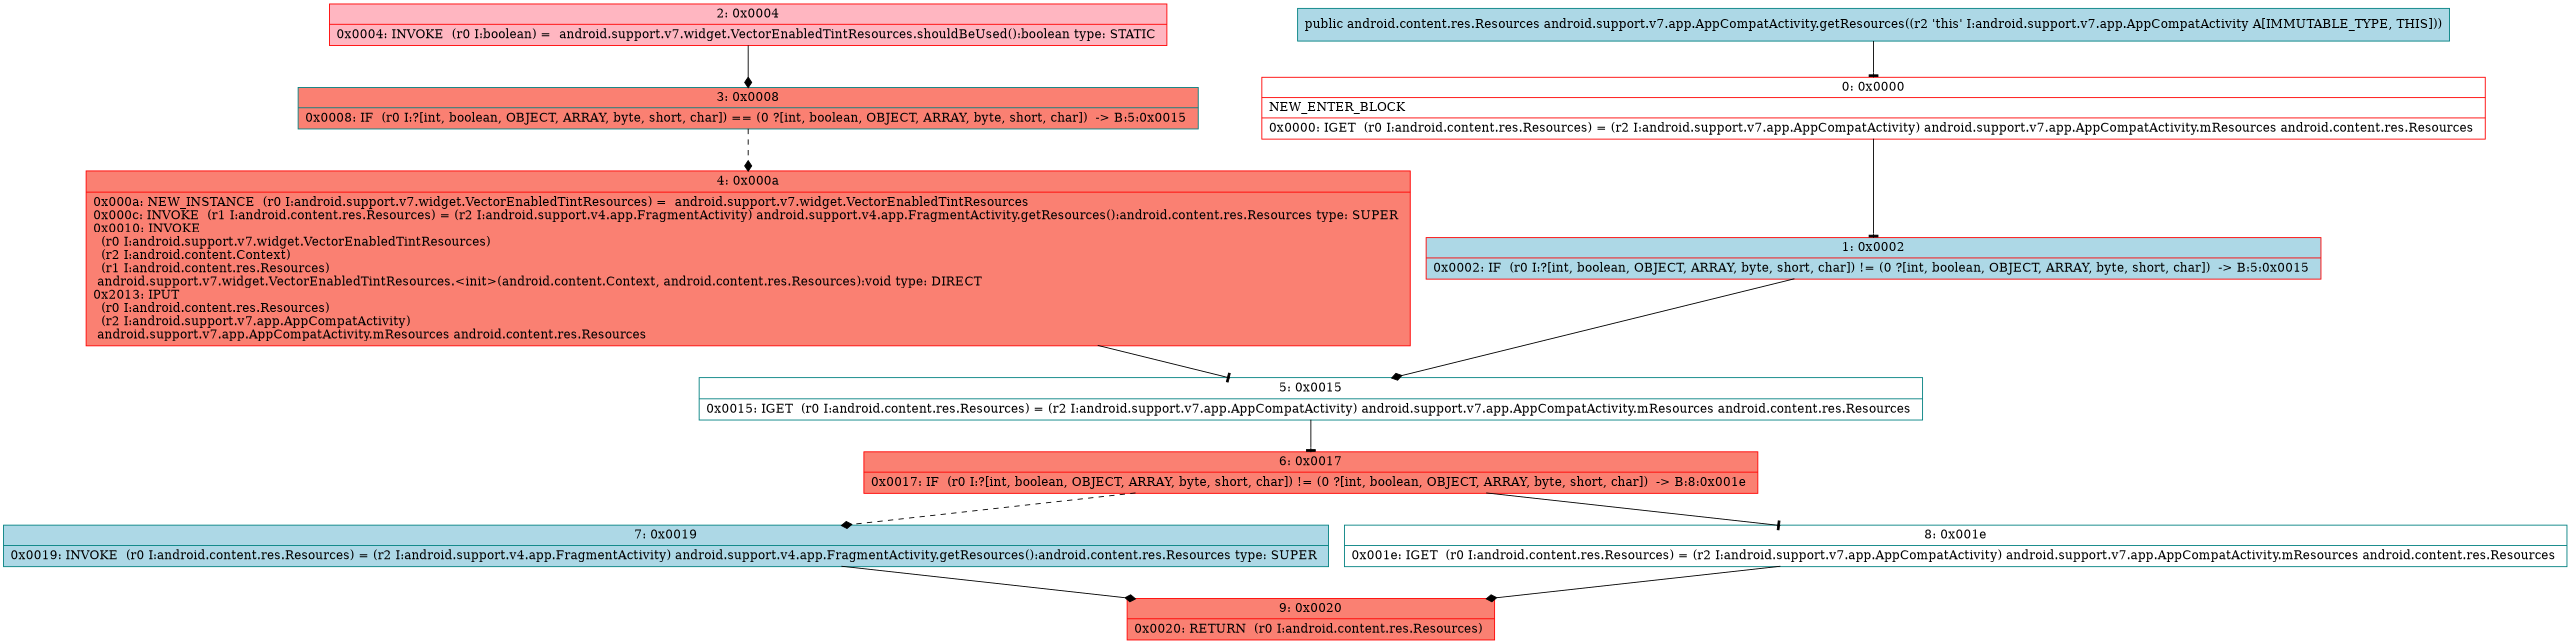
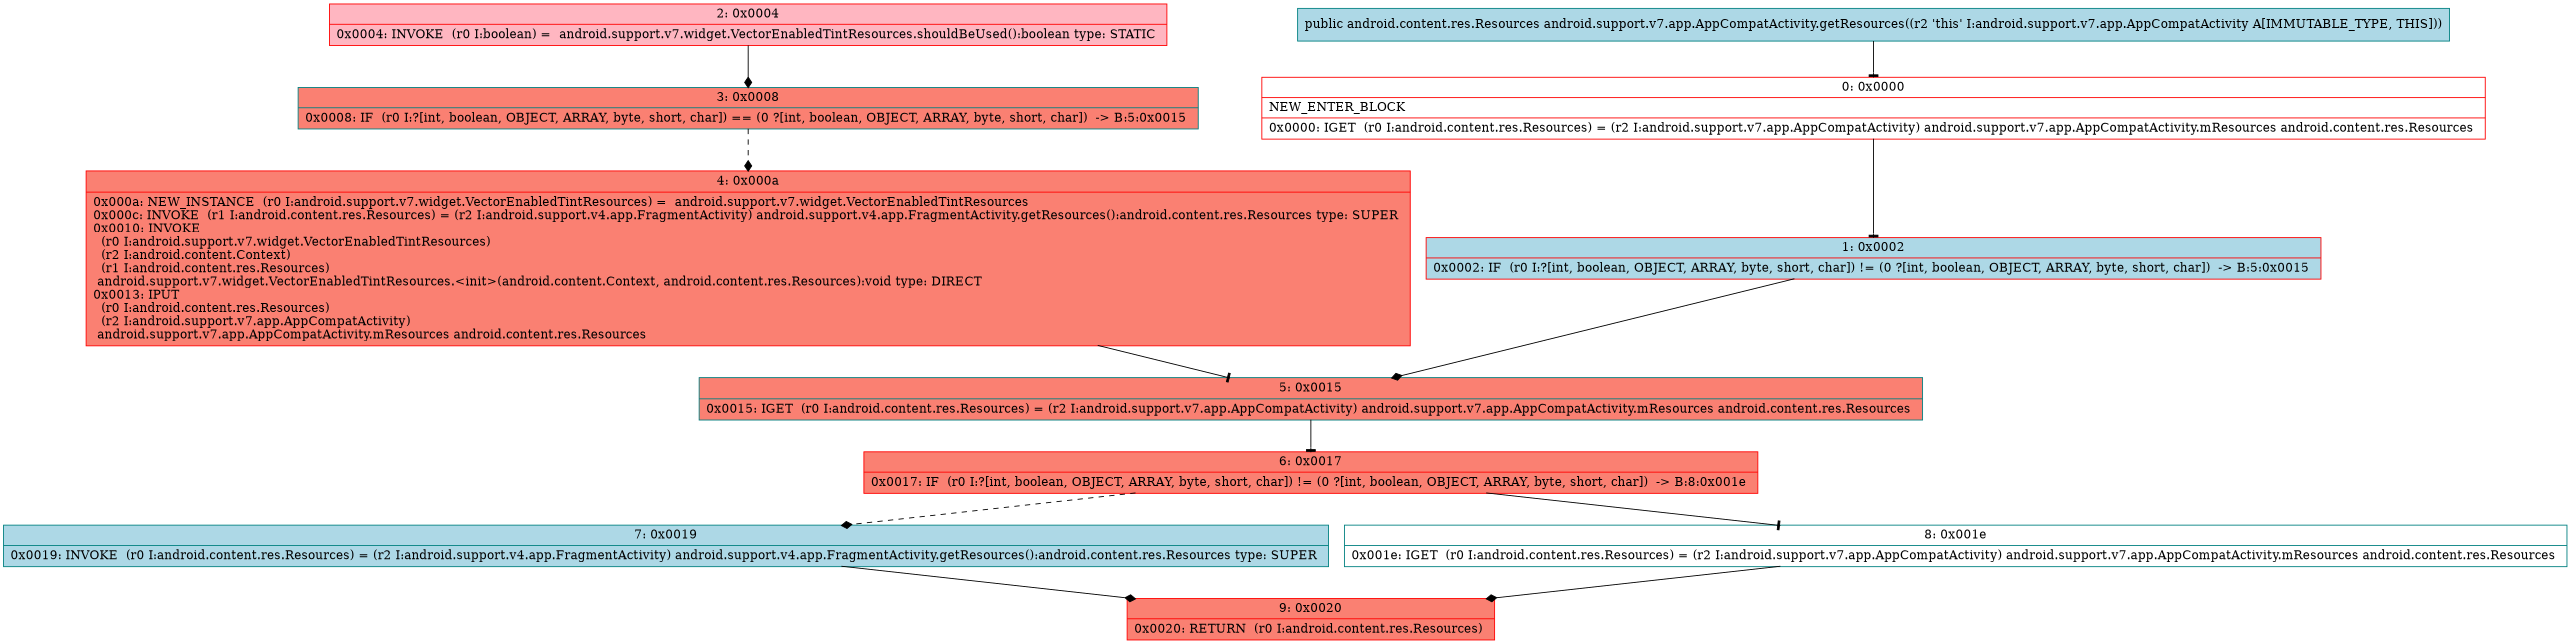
node "4: 0x000a": text "0x2013: IPUT" -> "0x0013: IPUT"
node "5: 0x0015": fillcolor white -> salmon
